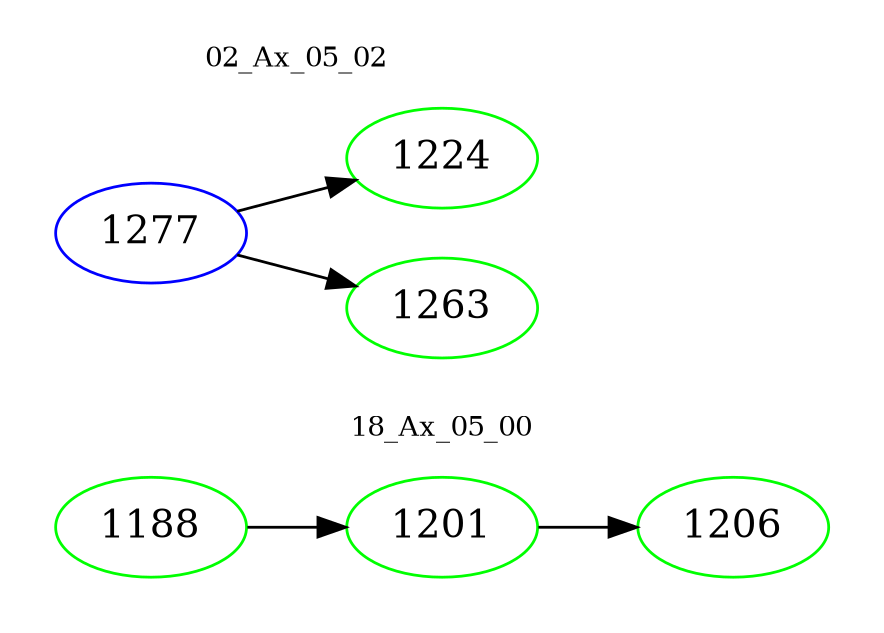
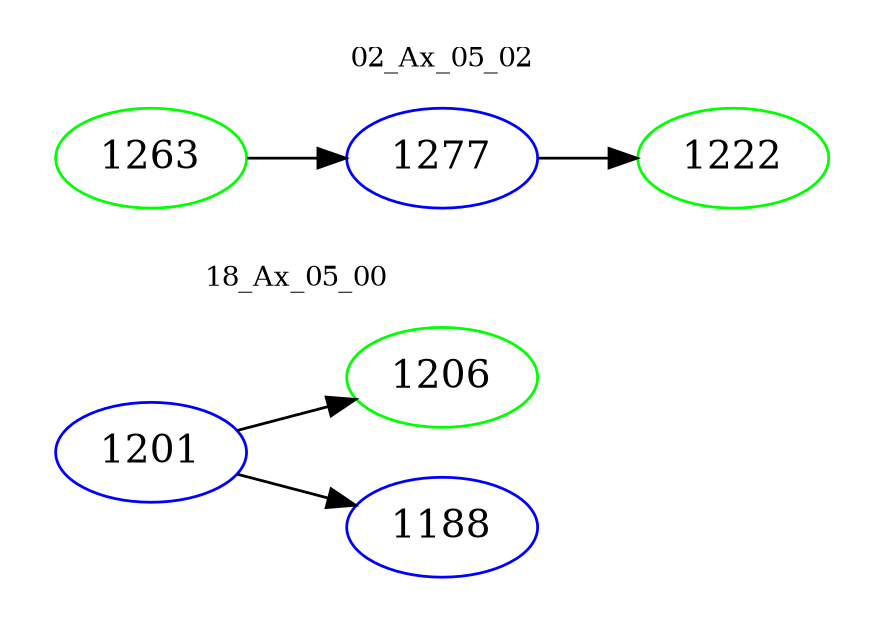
node "1224": label "1224" -> "1222"
edge "1277" -> "1263": reversed
node "1188": color green -> blue
edge "1188" -> "1201": reversed
node "1201": color green -> blue
